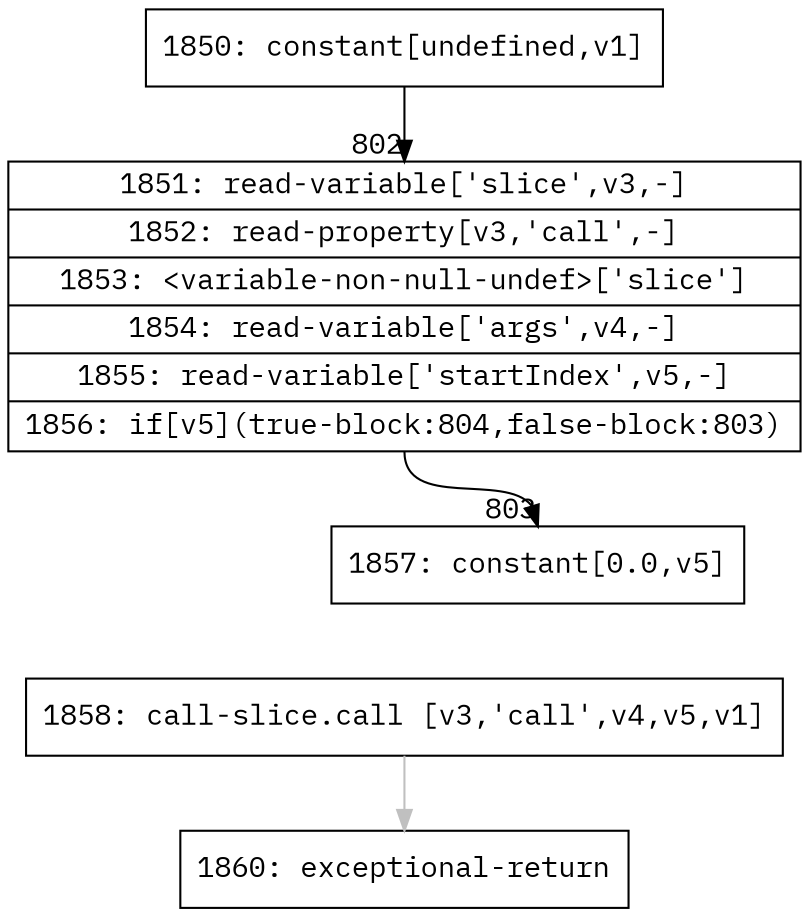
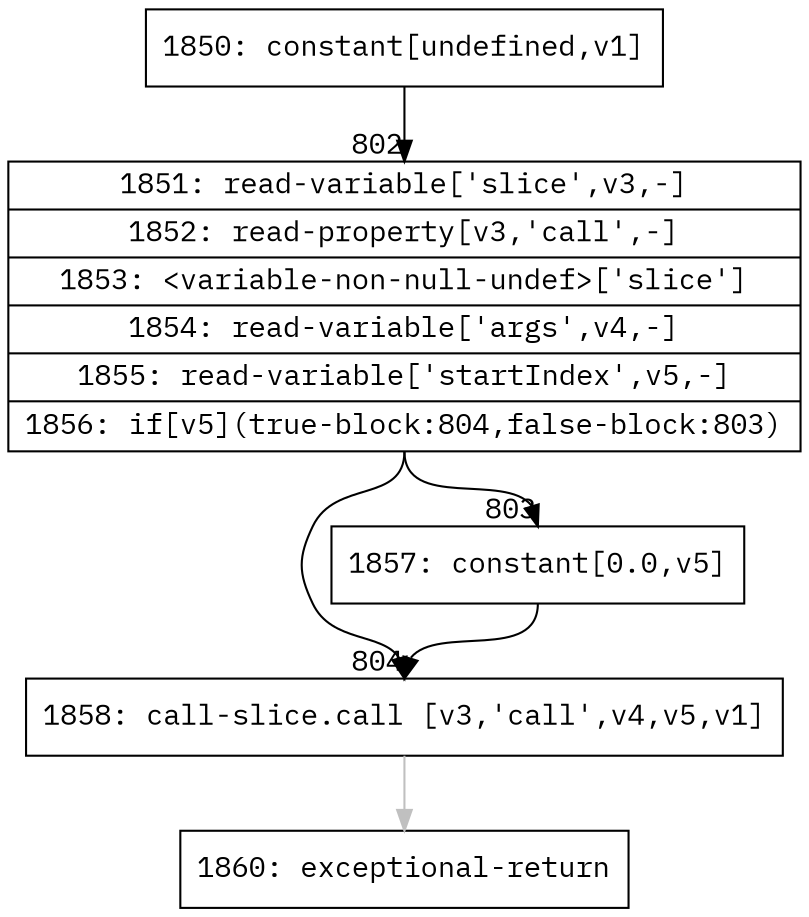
edge "1851: read-variable['slice',v3,-]" -> "1858: call-slice.call [v3,'call',v4,v5,v1]": added
edge "1857: constant[0.0,v5]" -> "1858: call-slice.call [v3,'call',v4,v5,v1]": added
